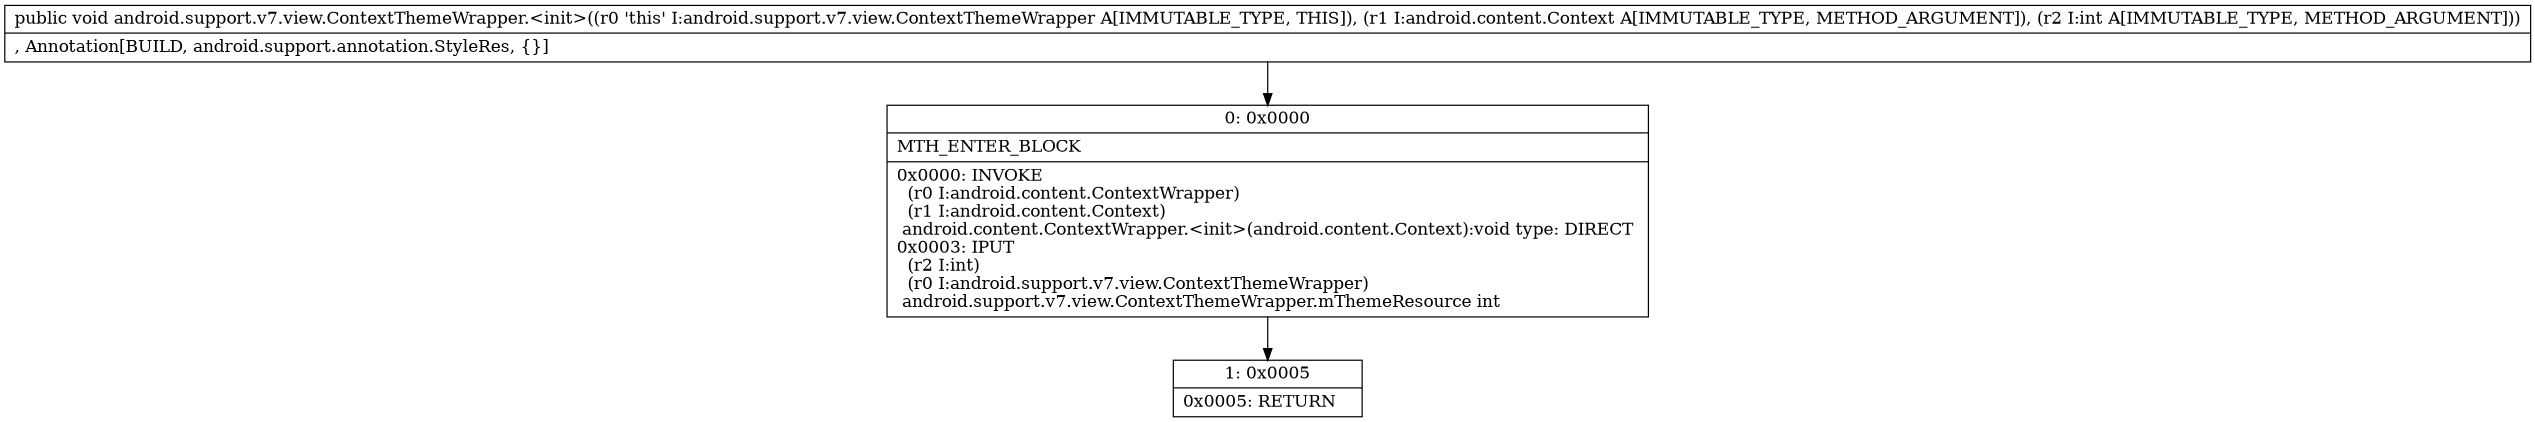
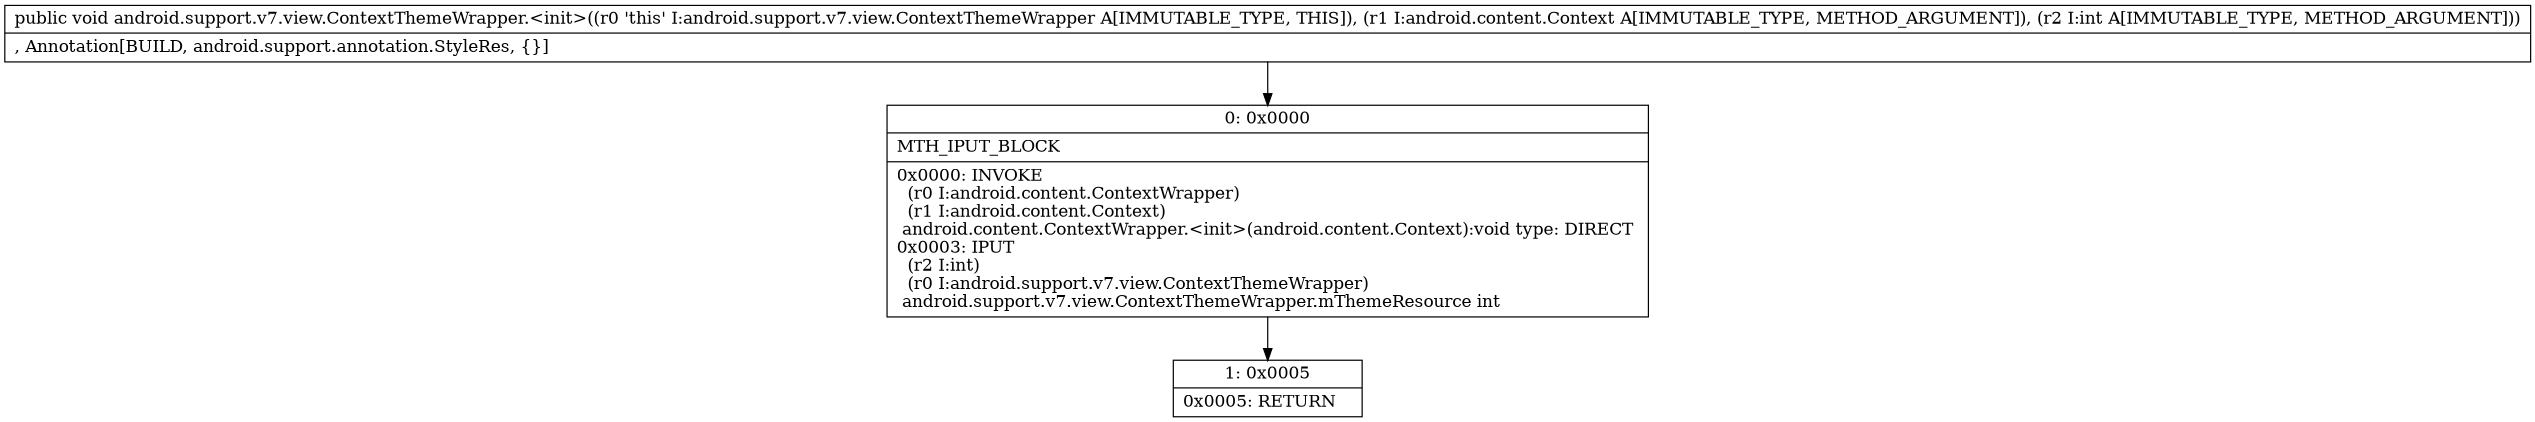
node "0: 0x0000": text "MTH_ENTER_BLOCK" -> "MTH_IPUT_BLOCK"
